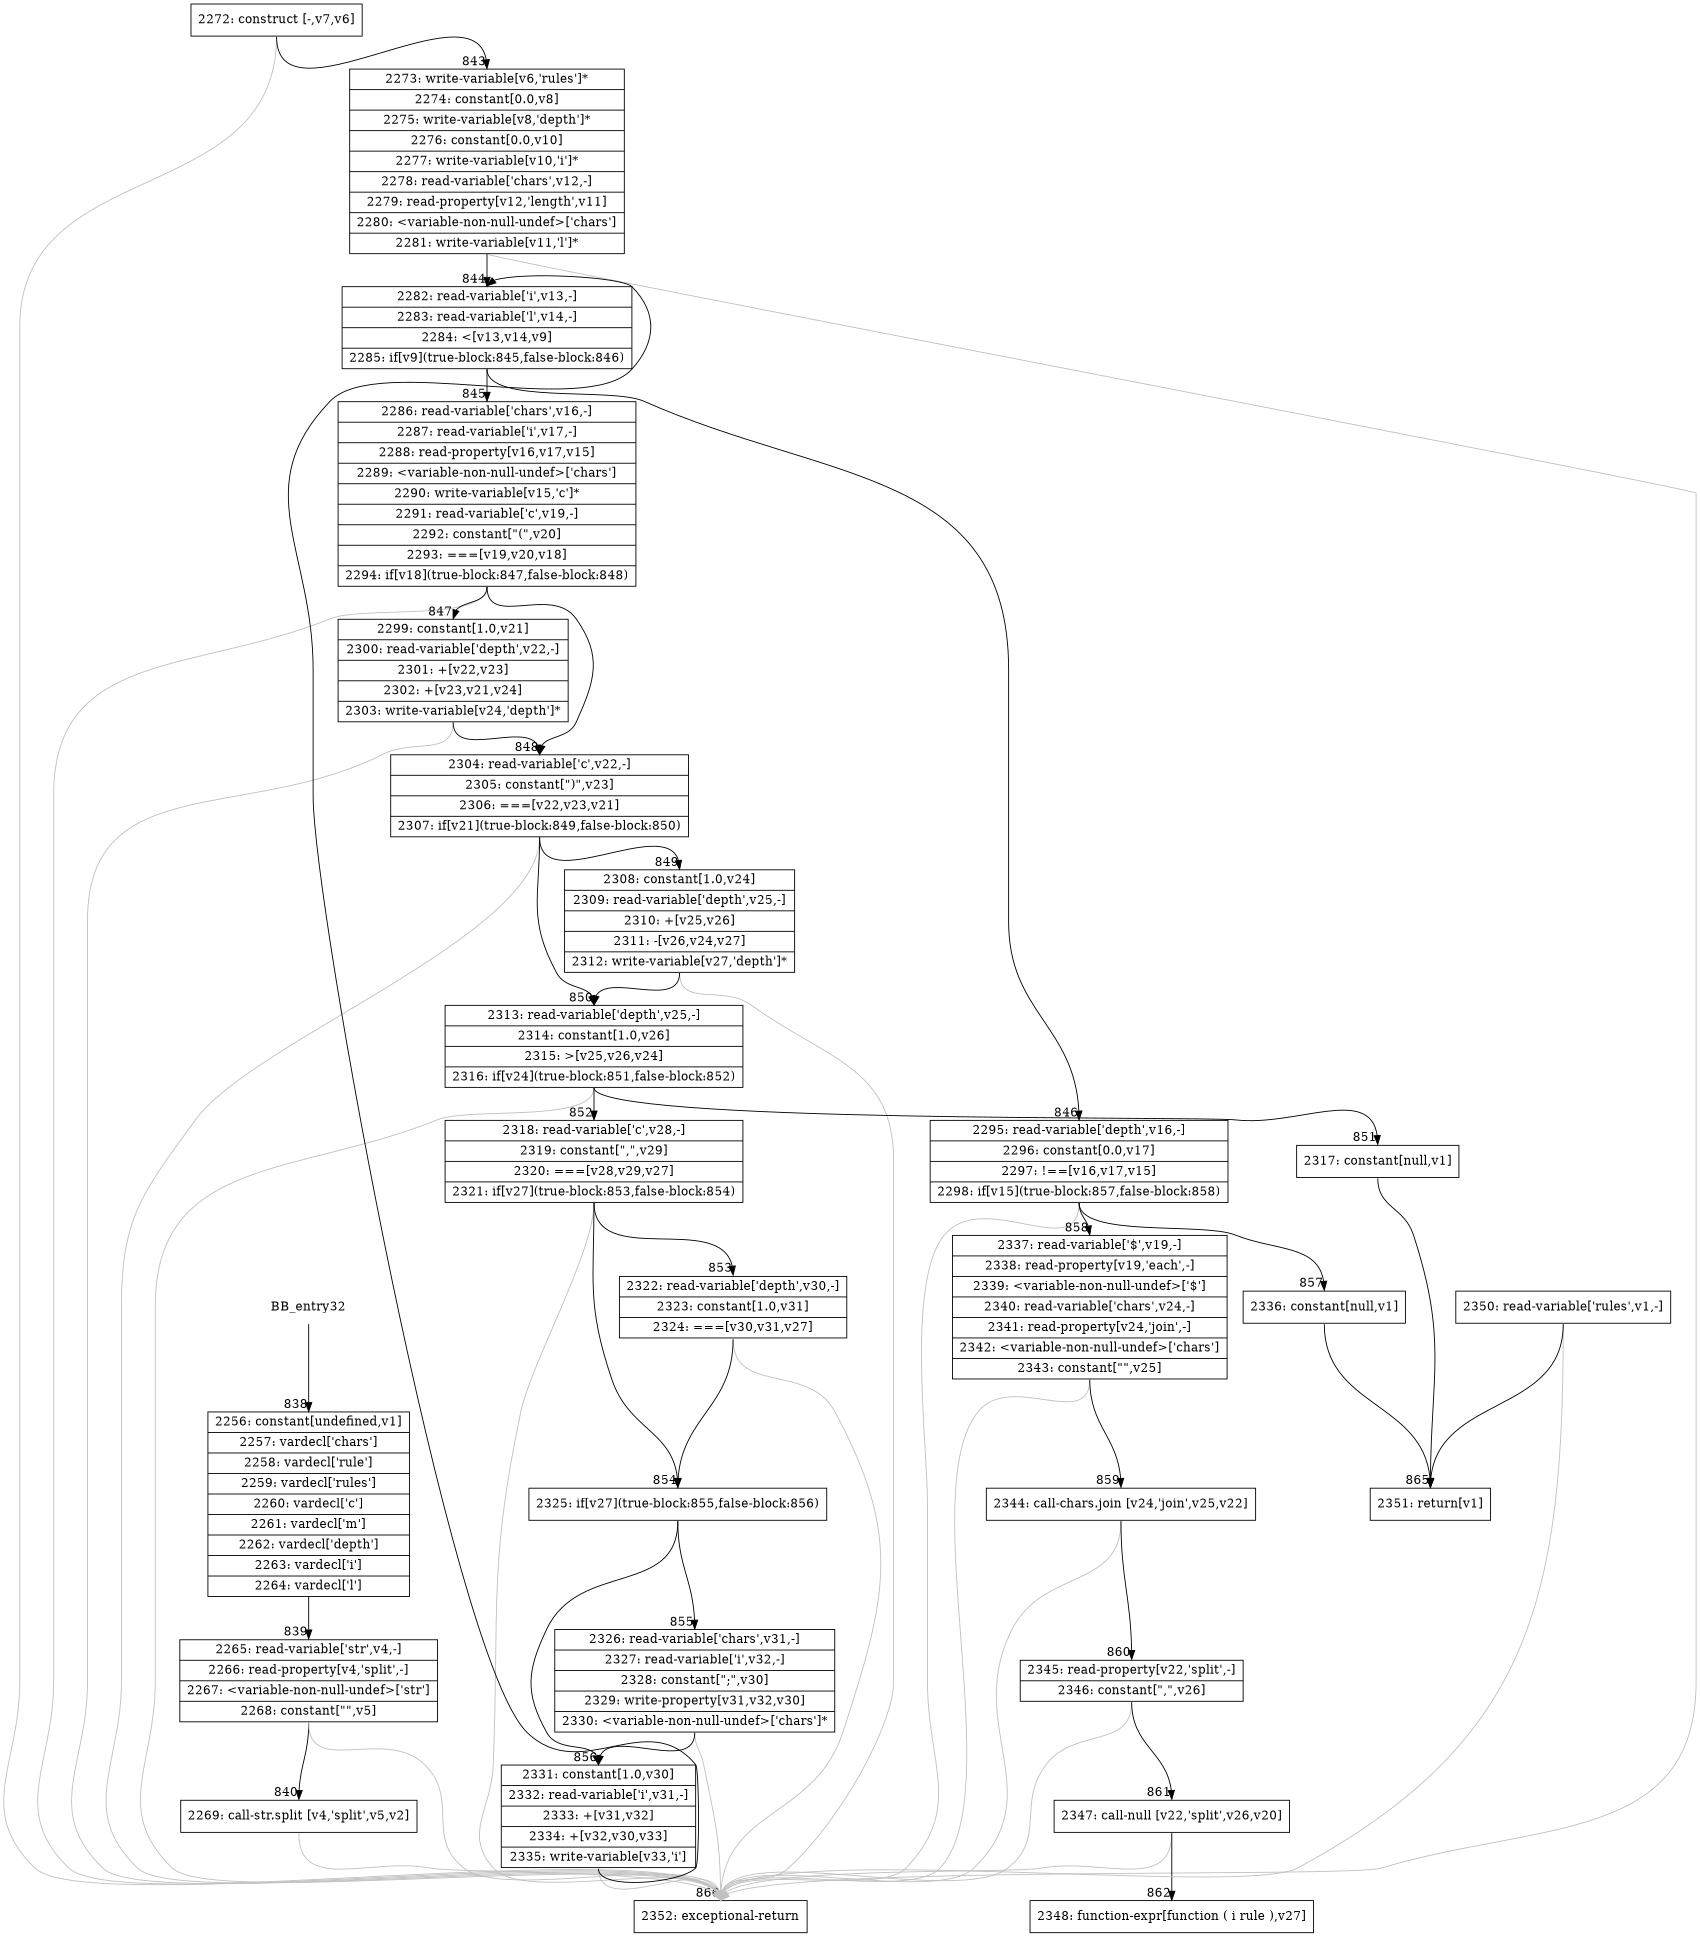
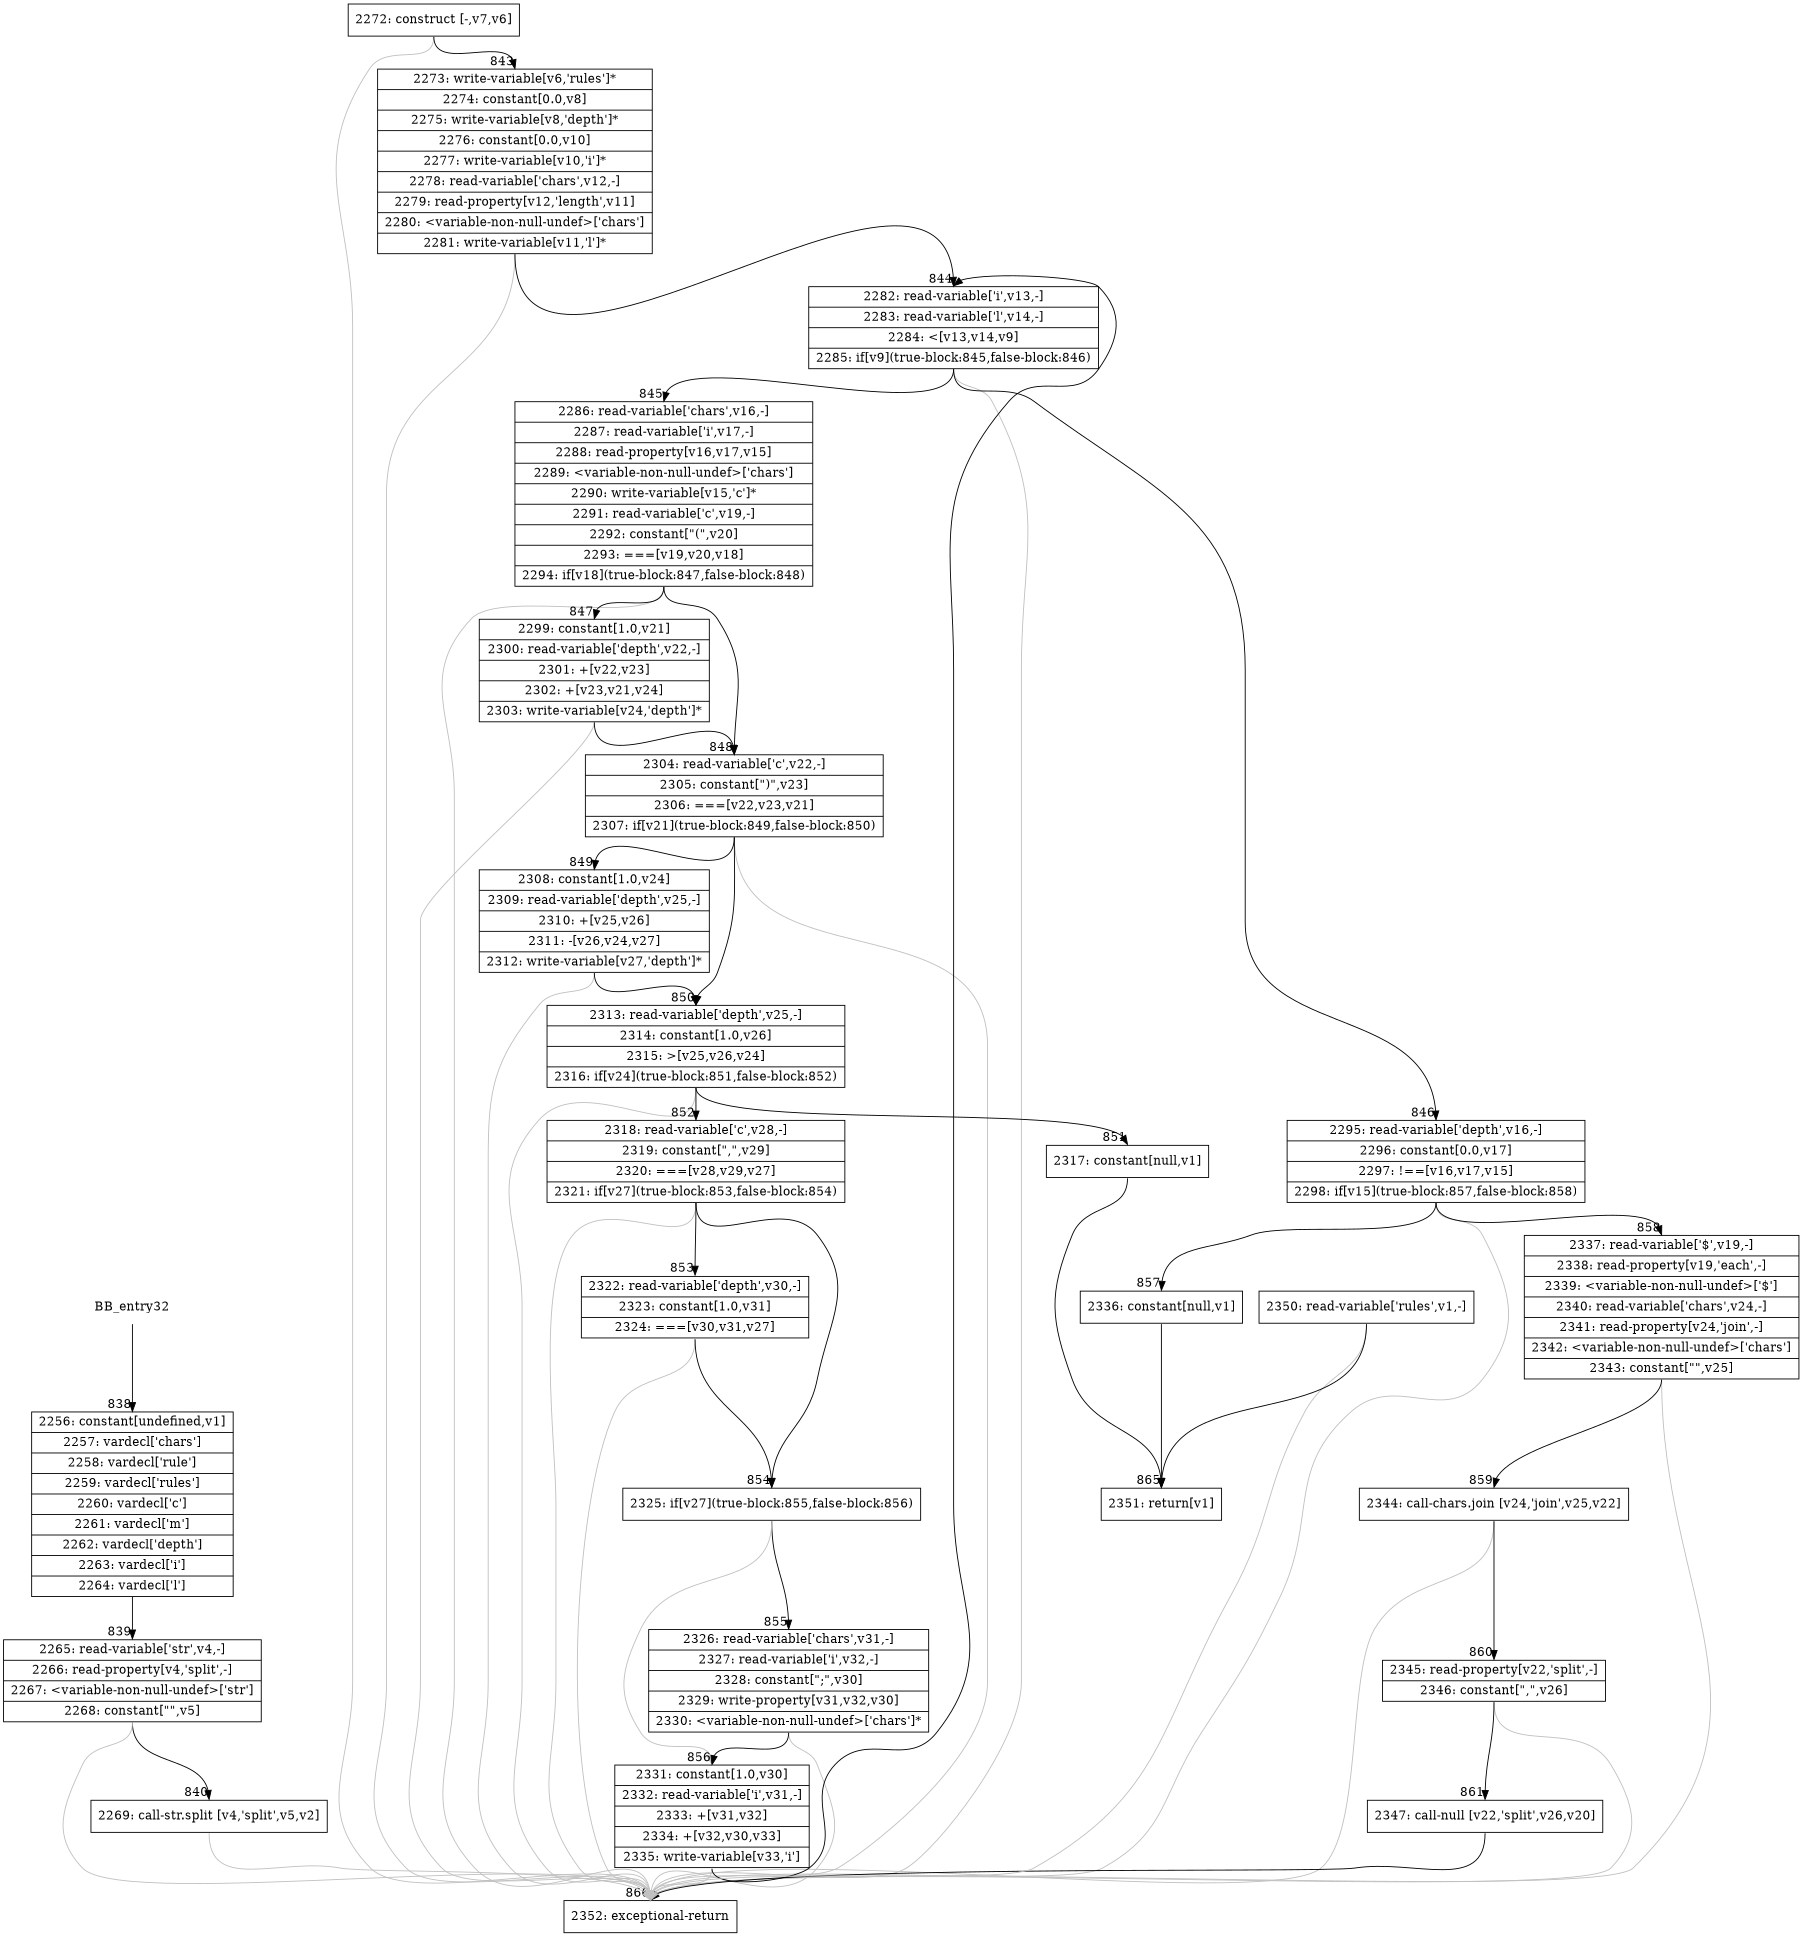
edge "2282: read-variable['i',v13,-]" -> "2352: exceptional-return": added
edge "2325: if[v27](true-block:855,false-block:856)" -> "2331: constant[1.0,v30]": color black -> gray
edge "2347: call-null [v22,'split',v26,v20]" -> "2352: exceptional-return": color gray -> black
node "2348: function-expr[function ( i rule ),v27]": removed
